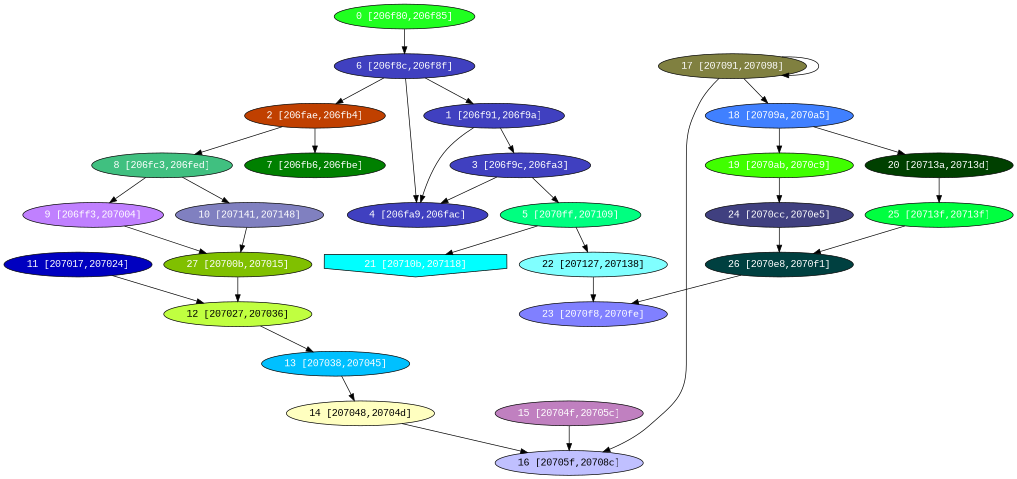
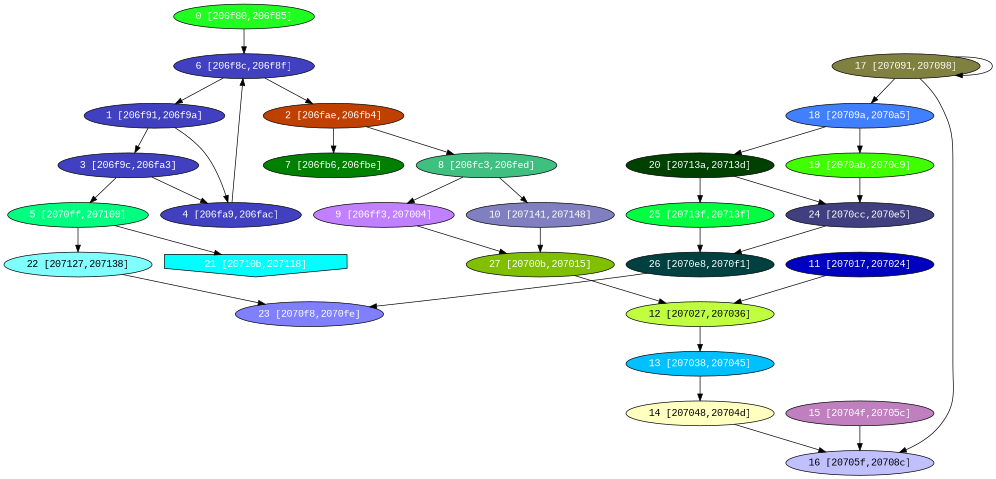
edge "6 [206f8c,206f8f]" -> "4 [206fa9,206fac]": reversed
edge "20 [20713a,20713d]" -> "24 [2070cc,2070e5]": added
